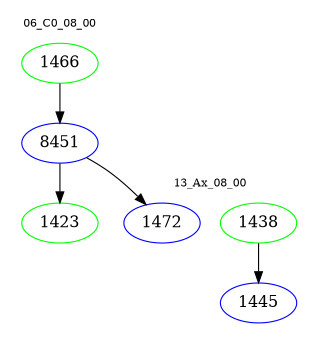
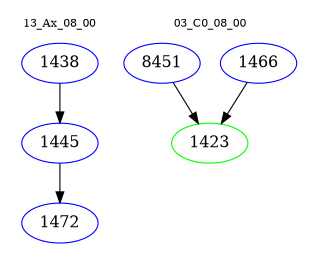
cluster "06_C0_08_00": label "06_C0_08_00" -> "03_C0_08_00"
node "1466": color green -> blue
edge "1466" -> "8451": now "1466" -> "1423"
edge "8451" -> "1472": now "1445" -> "1472"
node "1438": color green -> blue
